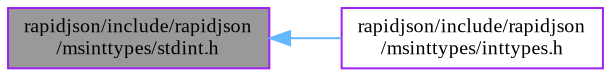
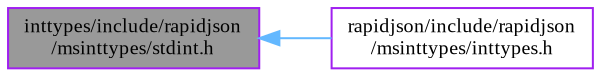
node "rapidjson/include/rapidjson /msinttypes/stdint.h": label "rapidjson/include/rapidjson /msinttypes/stdint.h" -> "inttypes/include/rapidjson /msinttypes/stdint.h"
